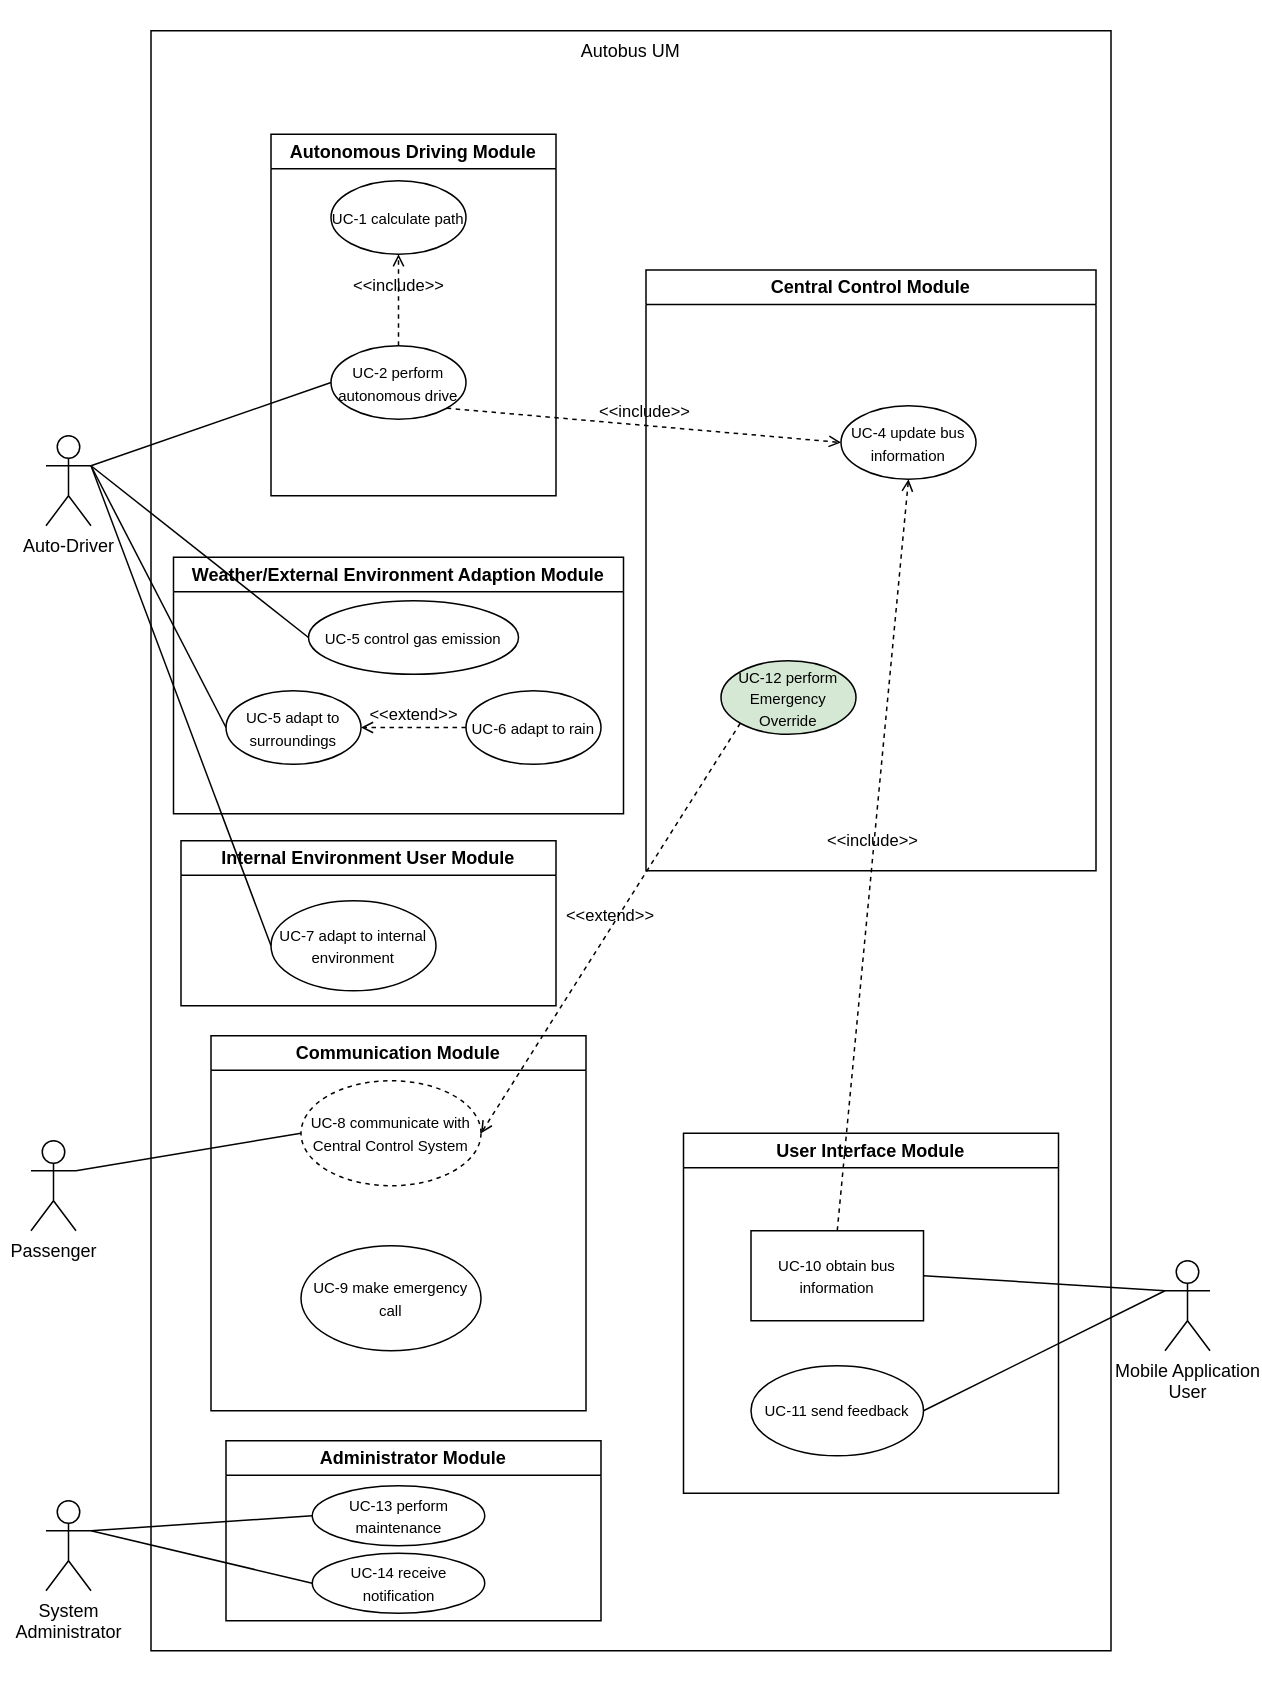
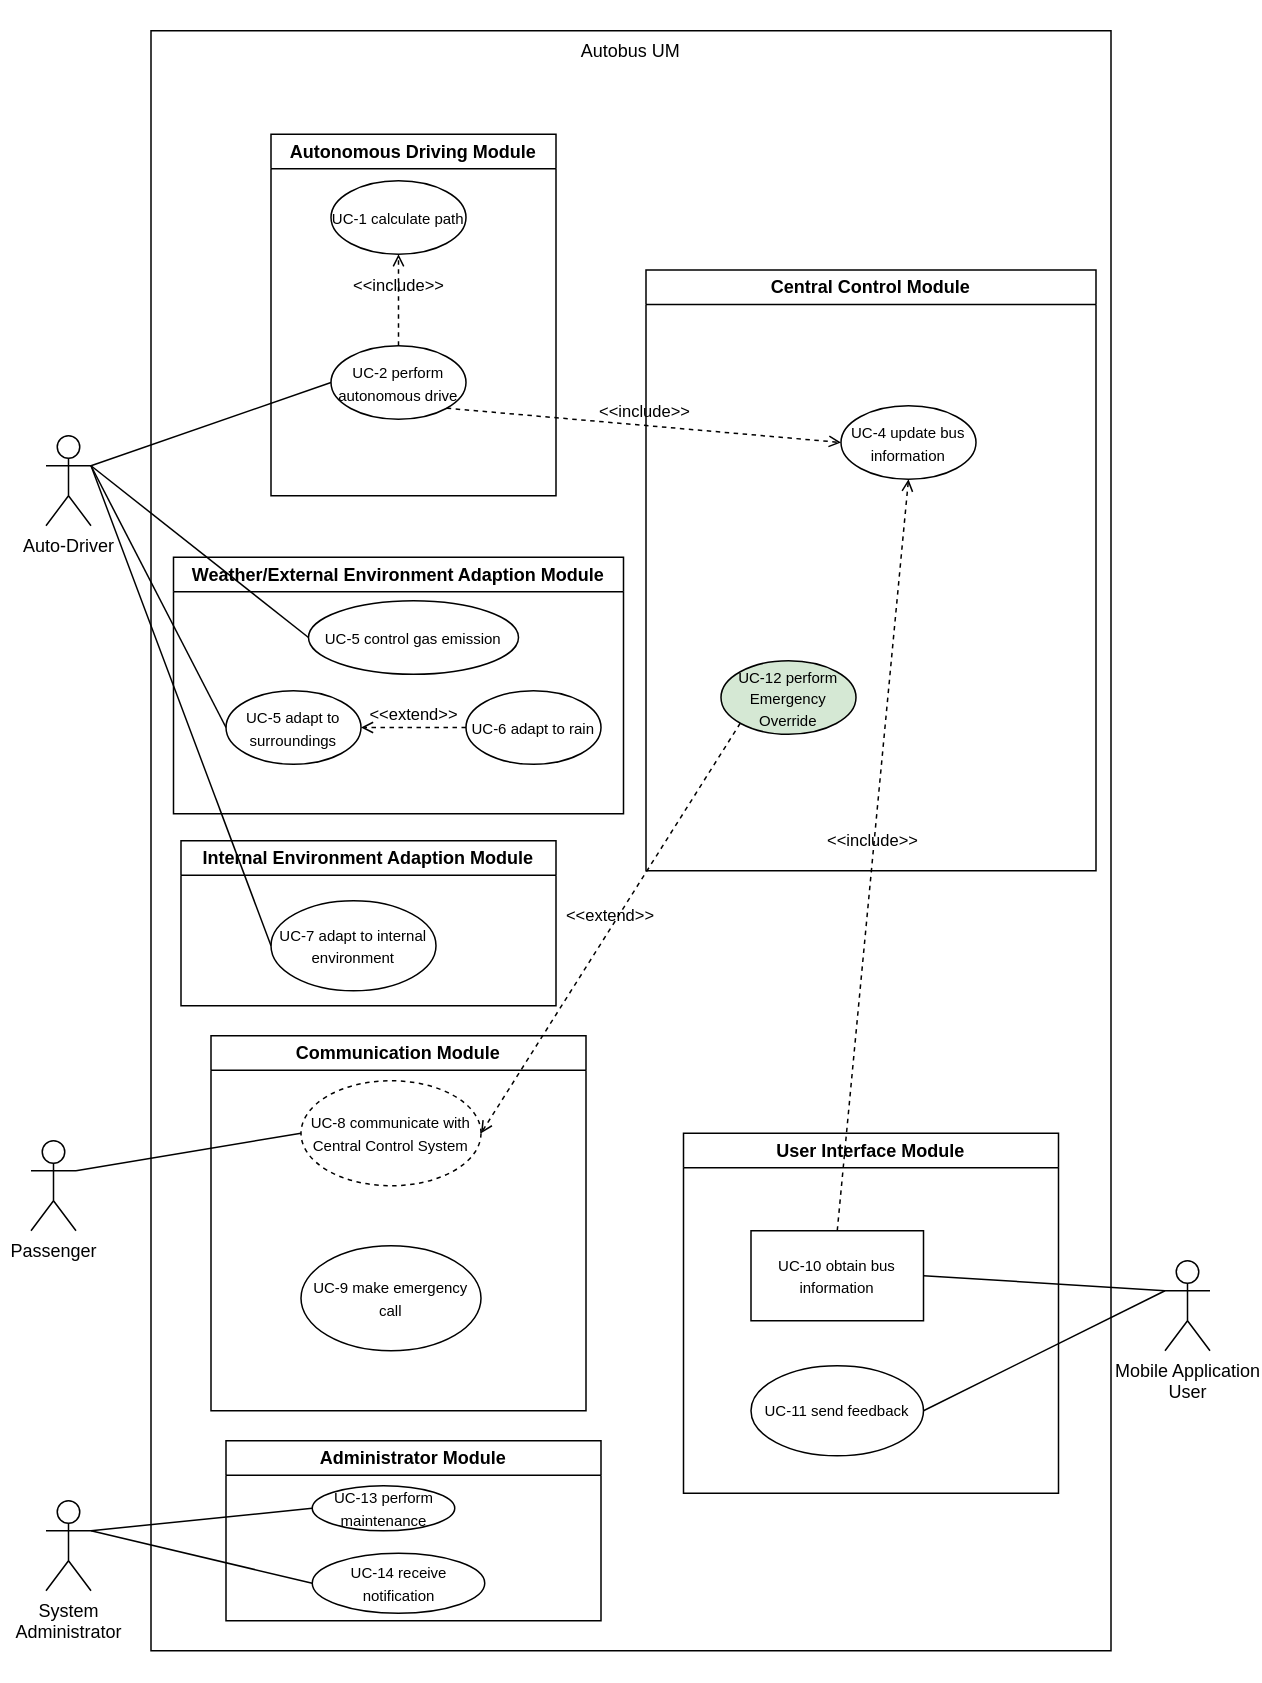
node "Internal Environment User Module": label "Internal Environment User Module" -> "Internal Environment Adaption Module"
node "UC-13 perform maintenance": size 173x60 -> 143x45
